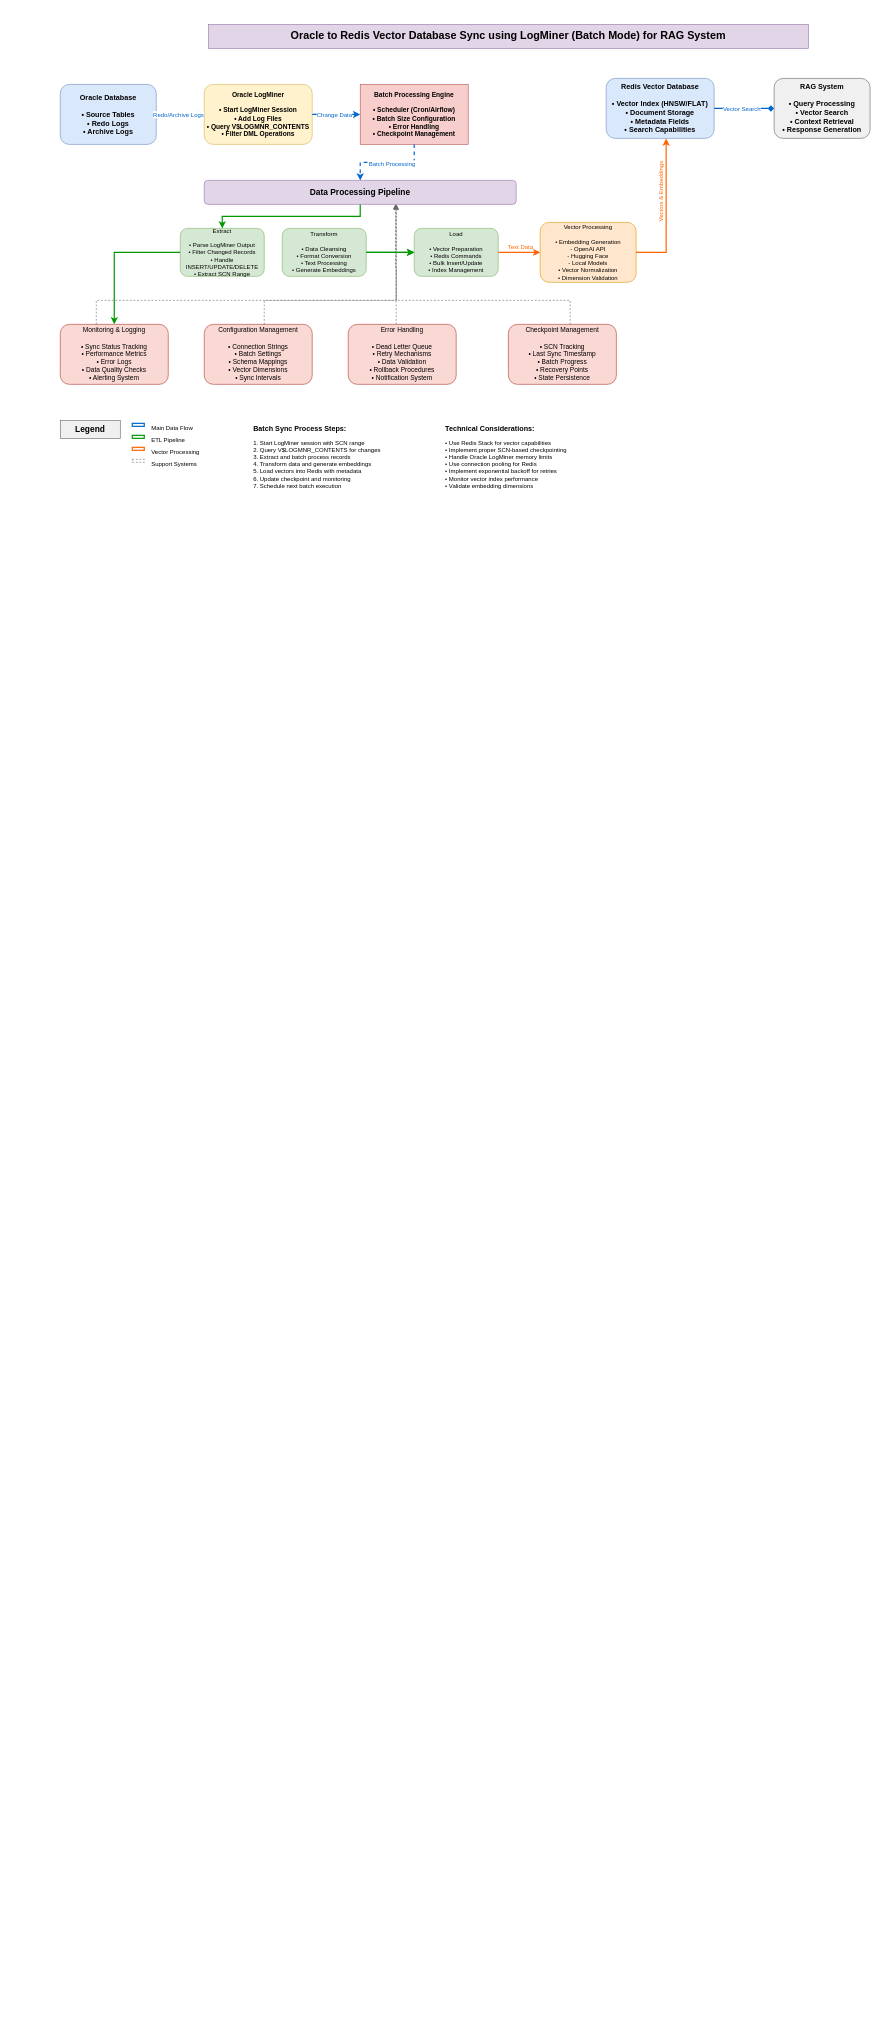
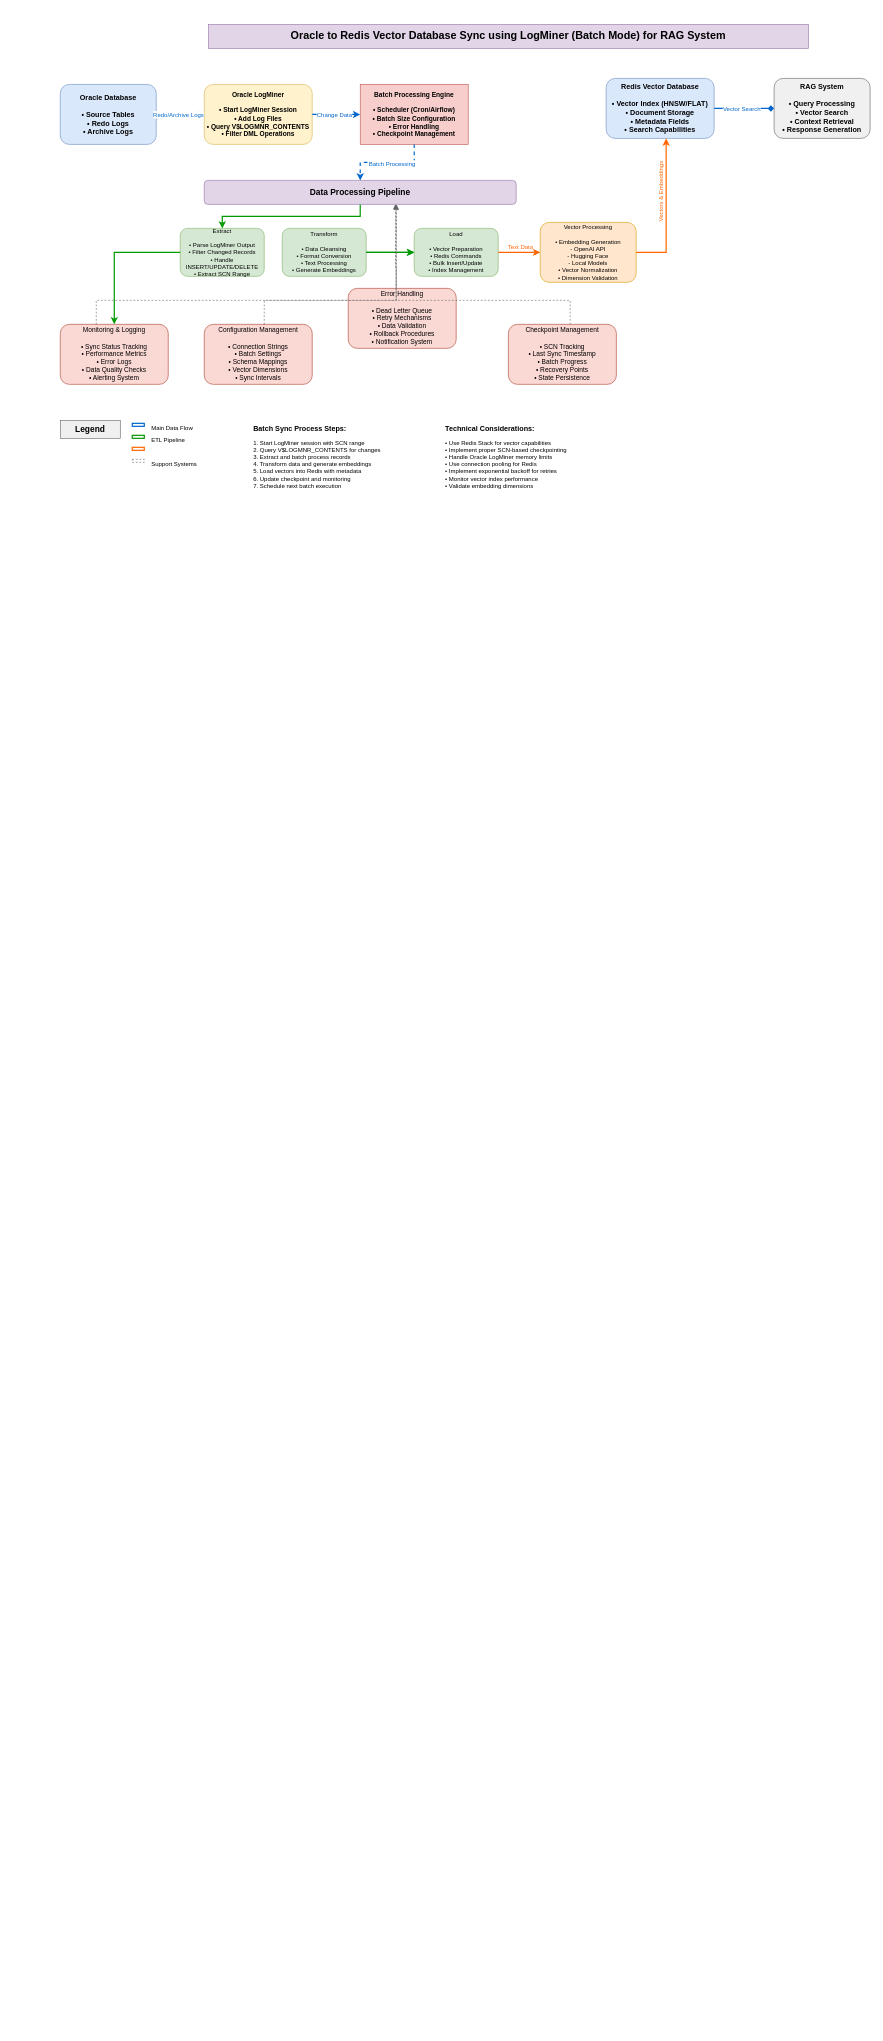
node "Error Handling • Dead Letter Queue • Retry Mechanisms • Data Validation • Rollback Procedures • Notification System": moved (402, 354) -> (402, 318)
node "Vector Processing": removed
